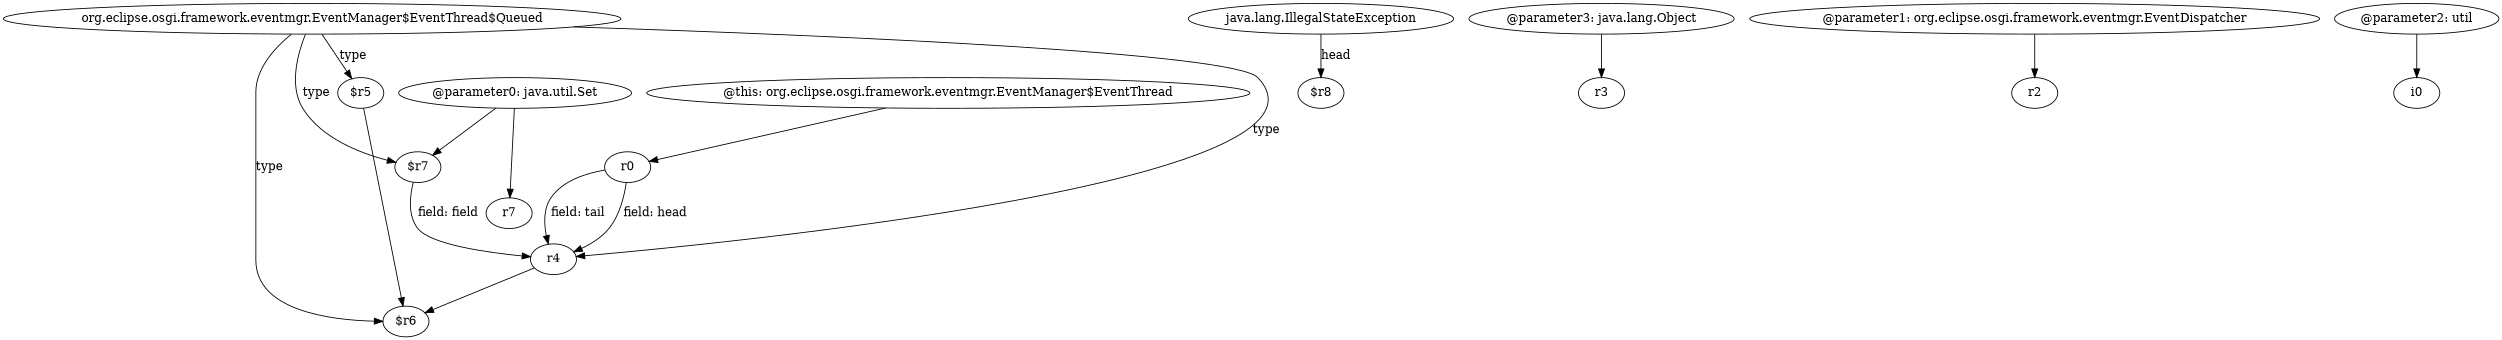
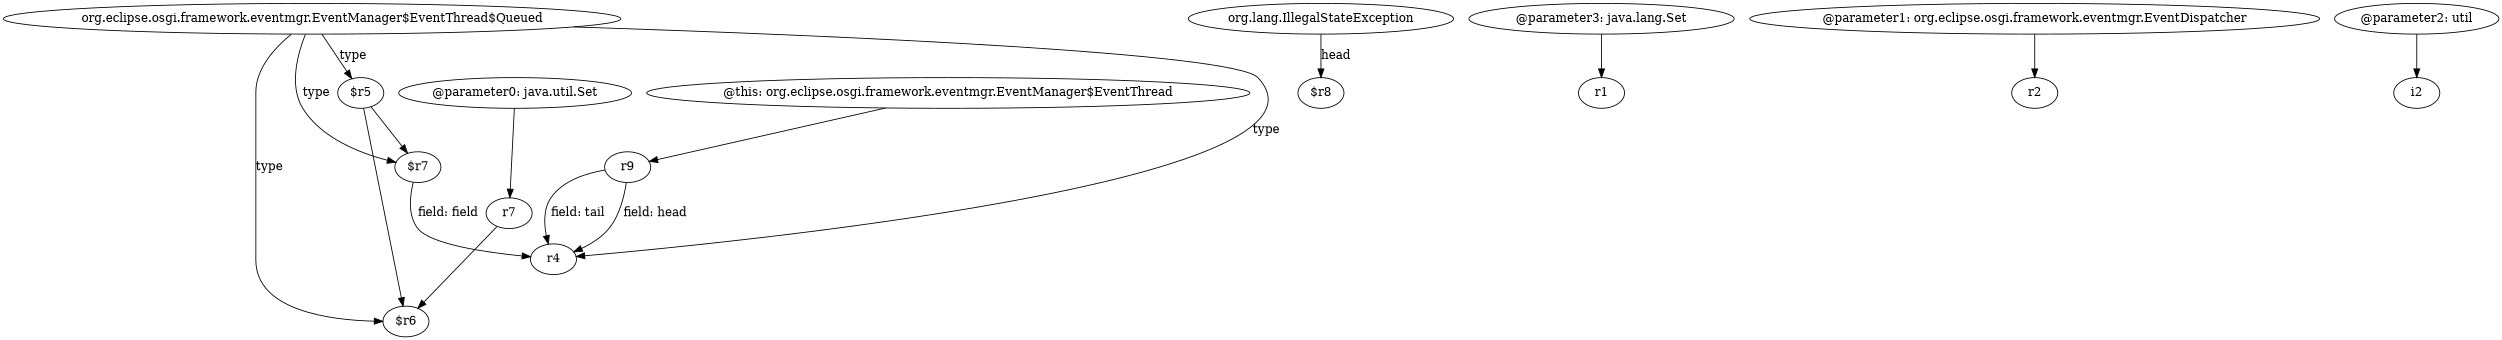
node "java.lang.IllegalStateException": label "java.lang.IllegalStateException" -> "org.lang.IllegalStateException"
node "@parameter3: java.lang.Object": label "@parameter3: java.lang.Object" -> "@parameter3: java.lang.Set"
node "r3": label "r3" -> "r1"
node "i0": label "i0" -> "i2"
edge "@parameter0: java.util.Set" -> "$r7": now "$r5" -> "$r7"
node "r0": label "r0" -> "r9"
edge "r4" -> "$r6": now "r7" -> "$r6"
